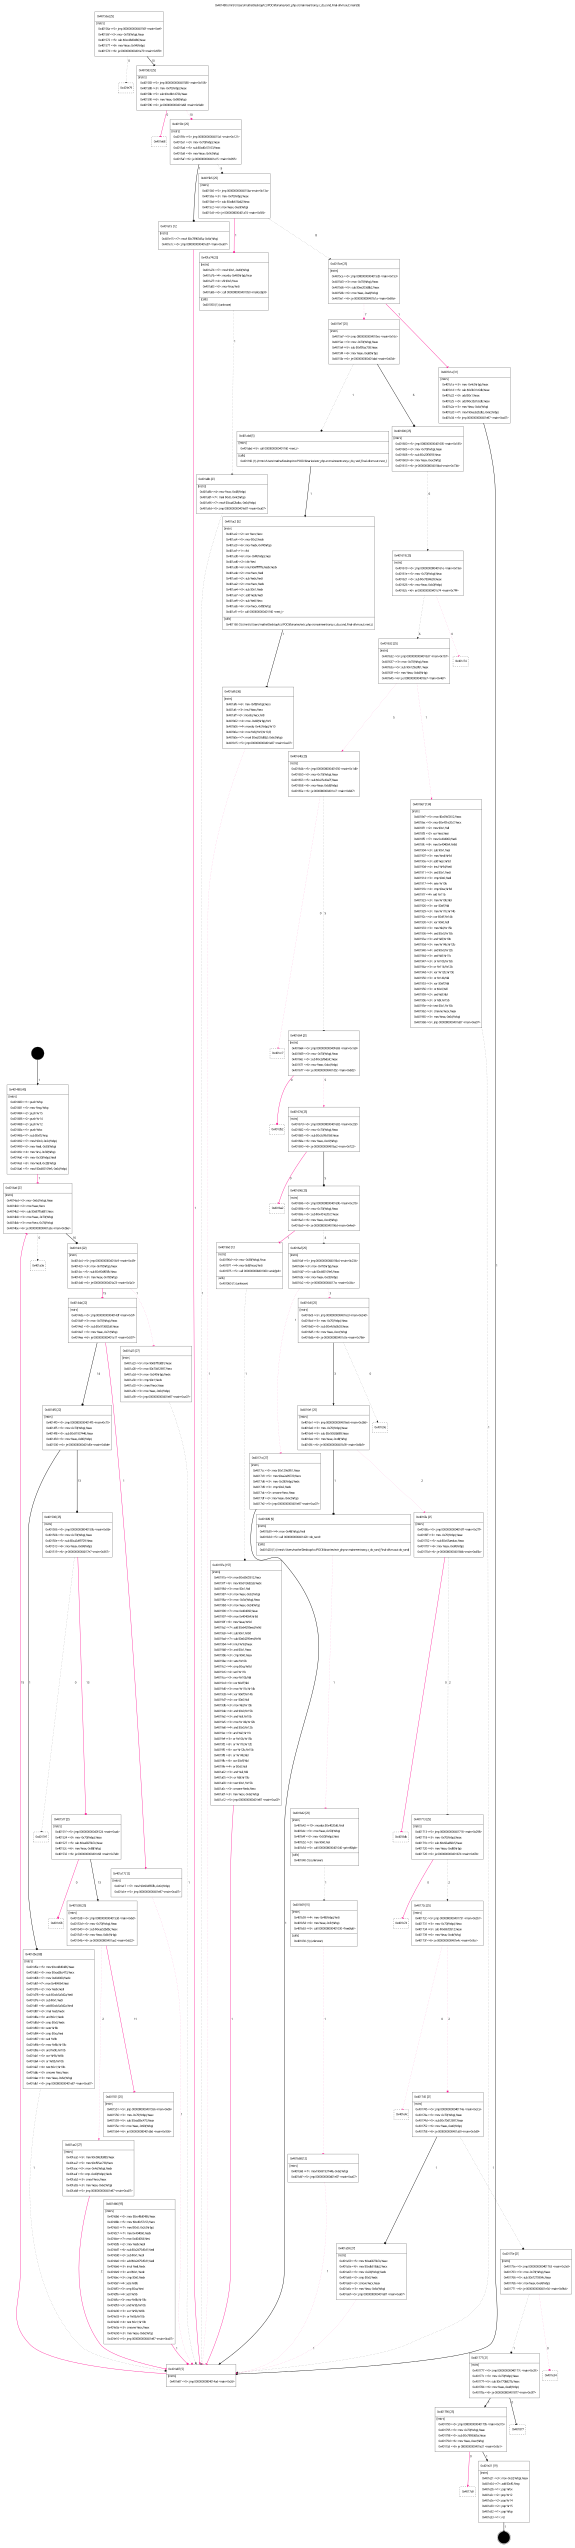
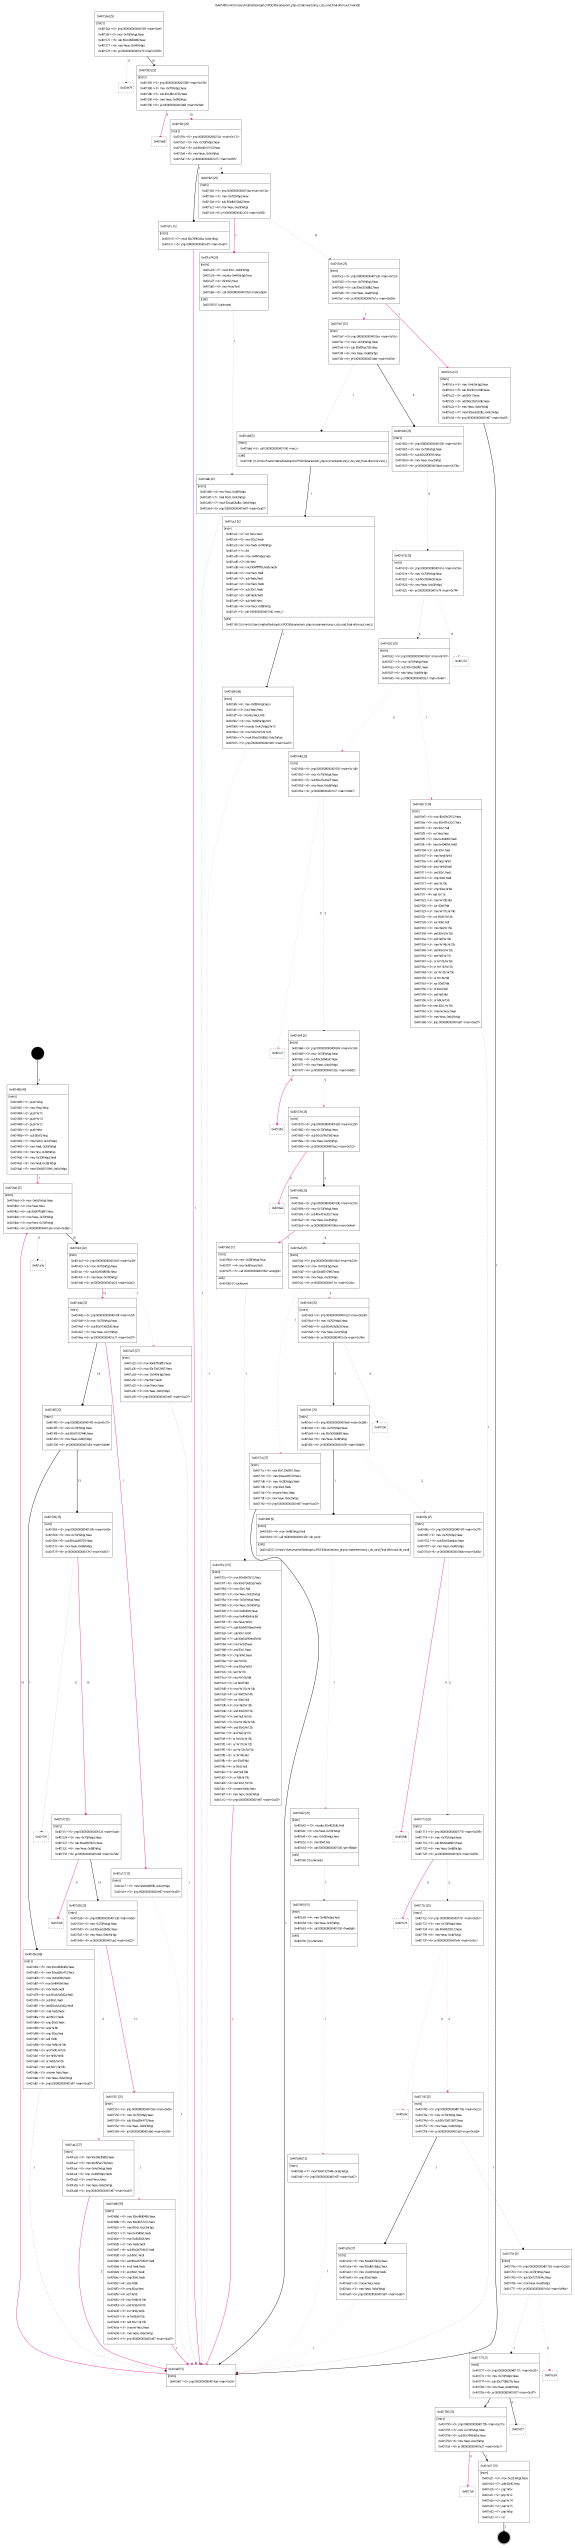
edge "0x401551 [25]" -> "0x401db6 [95]": added, label "1"
